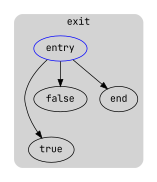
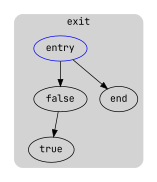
edge "entry" -> "true": now "false" -> "true"
